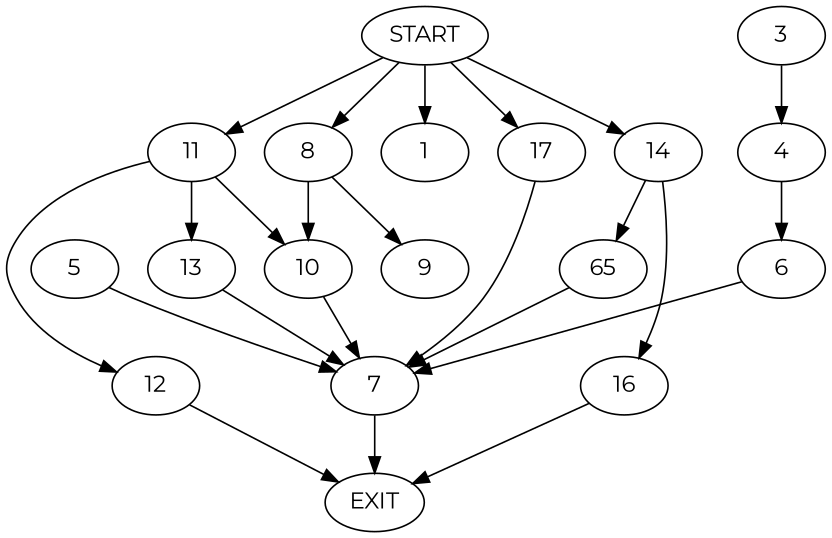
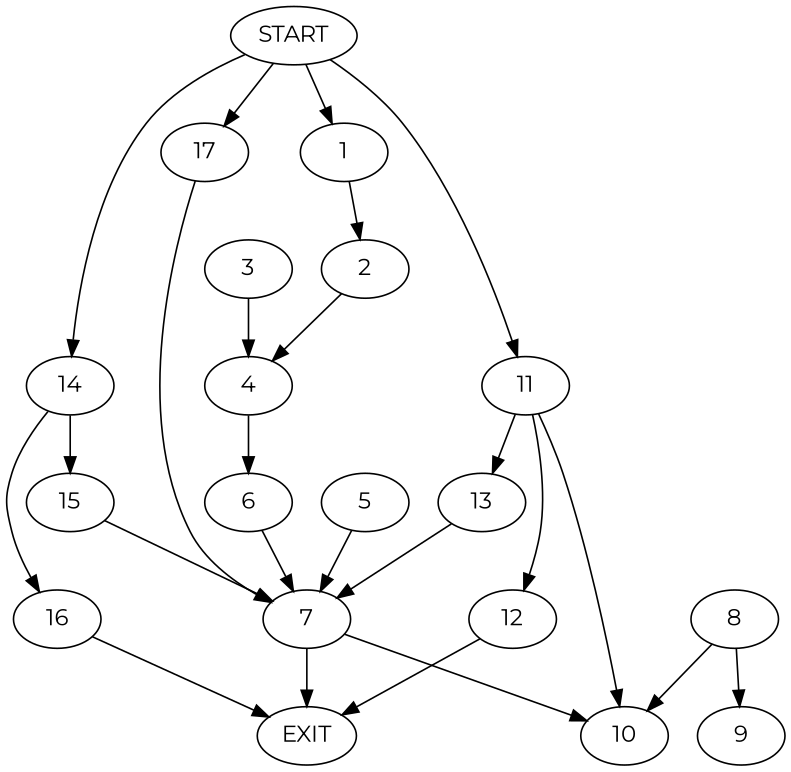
edge "START" -> "8": removed
node "2": added
node "65": label "65" -> "15"
edge "10" -> "7": reversed
